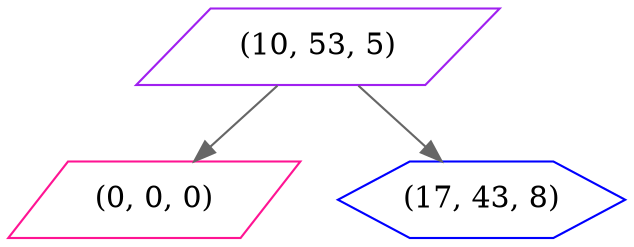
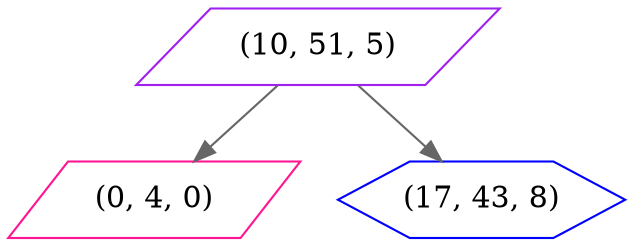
node "(10, 53, 5)": label "(10, 53, 5)" -> "(10, 51, 5)"
node "(0, 0, 0)": label "(0, 0, 0)" -> "(0, 4, 0)"
